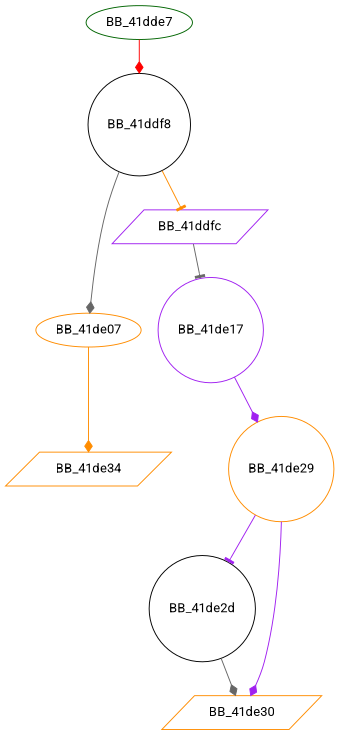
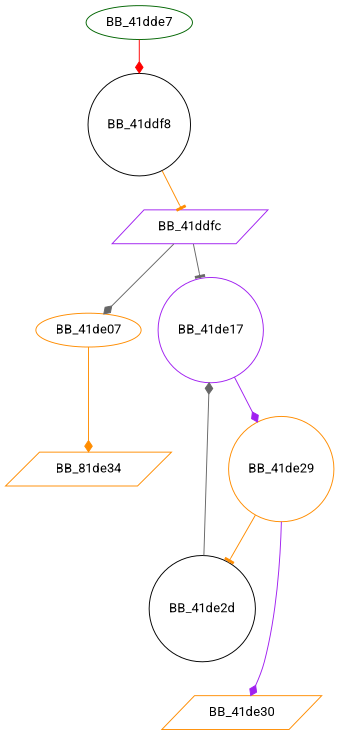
edge "BB_41ddf8" -> "BB_41de07": now "BB_41ddfc" -> "BB_41de07"
node "BB_41de34": label "BB_41de34" -> "BB_81de34"
edge "BB_41de29" -> "BB_41de2d": color purple -> darkorange
edge "BB_41de2d" -> "BB_41de30": now "BB_41de2d" -> "BB_41de17"
